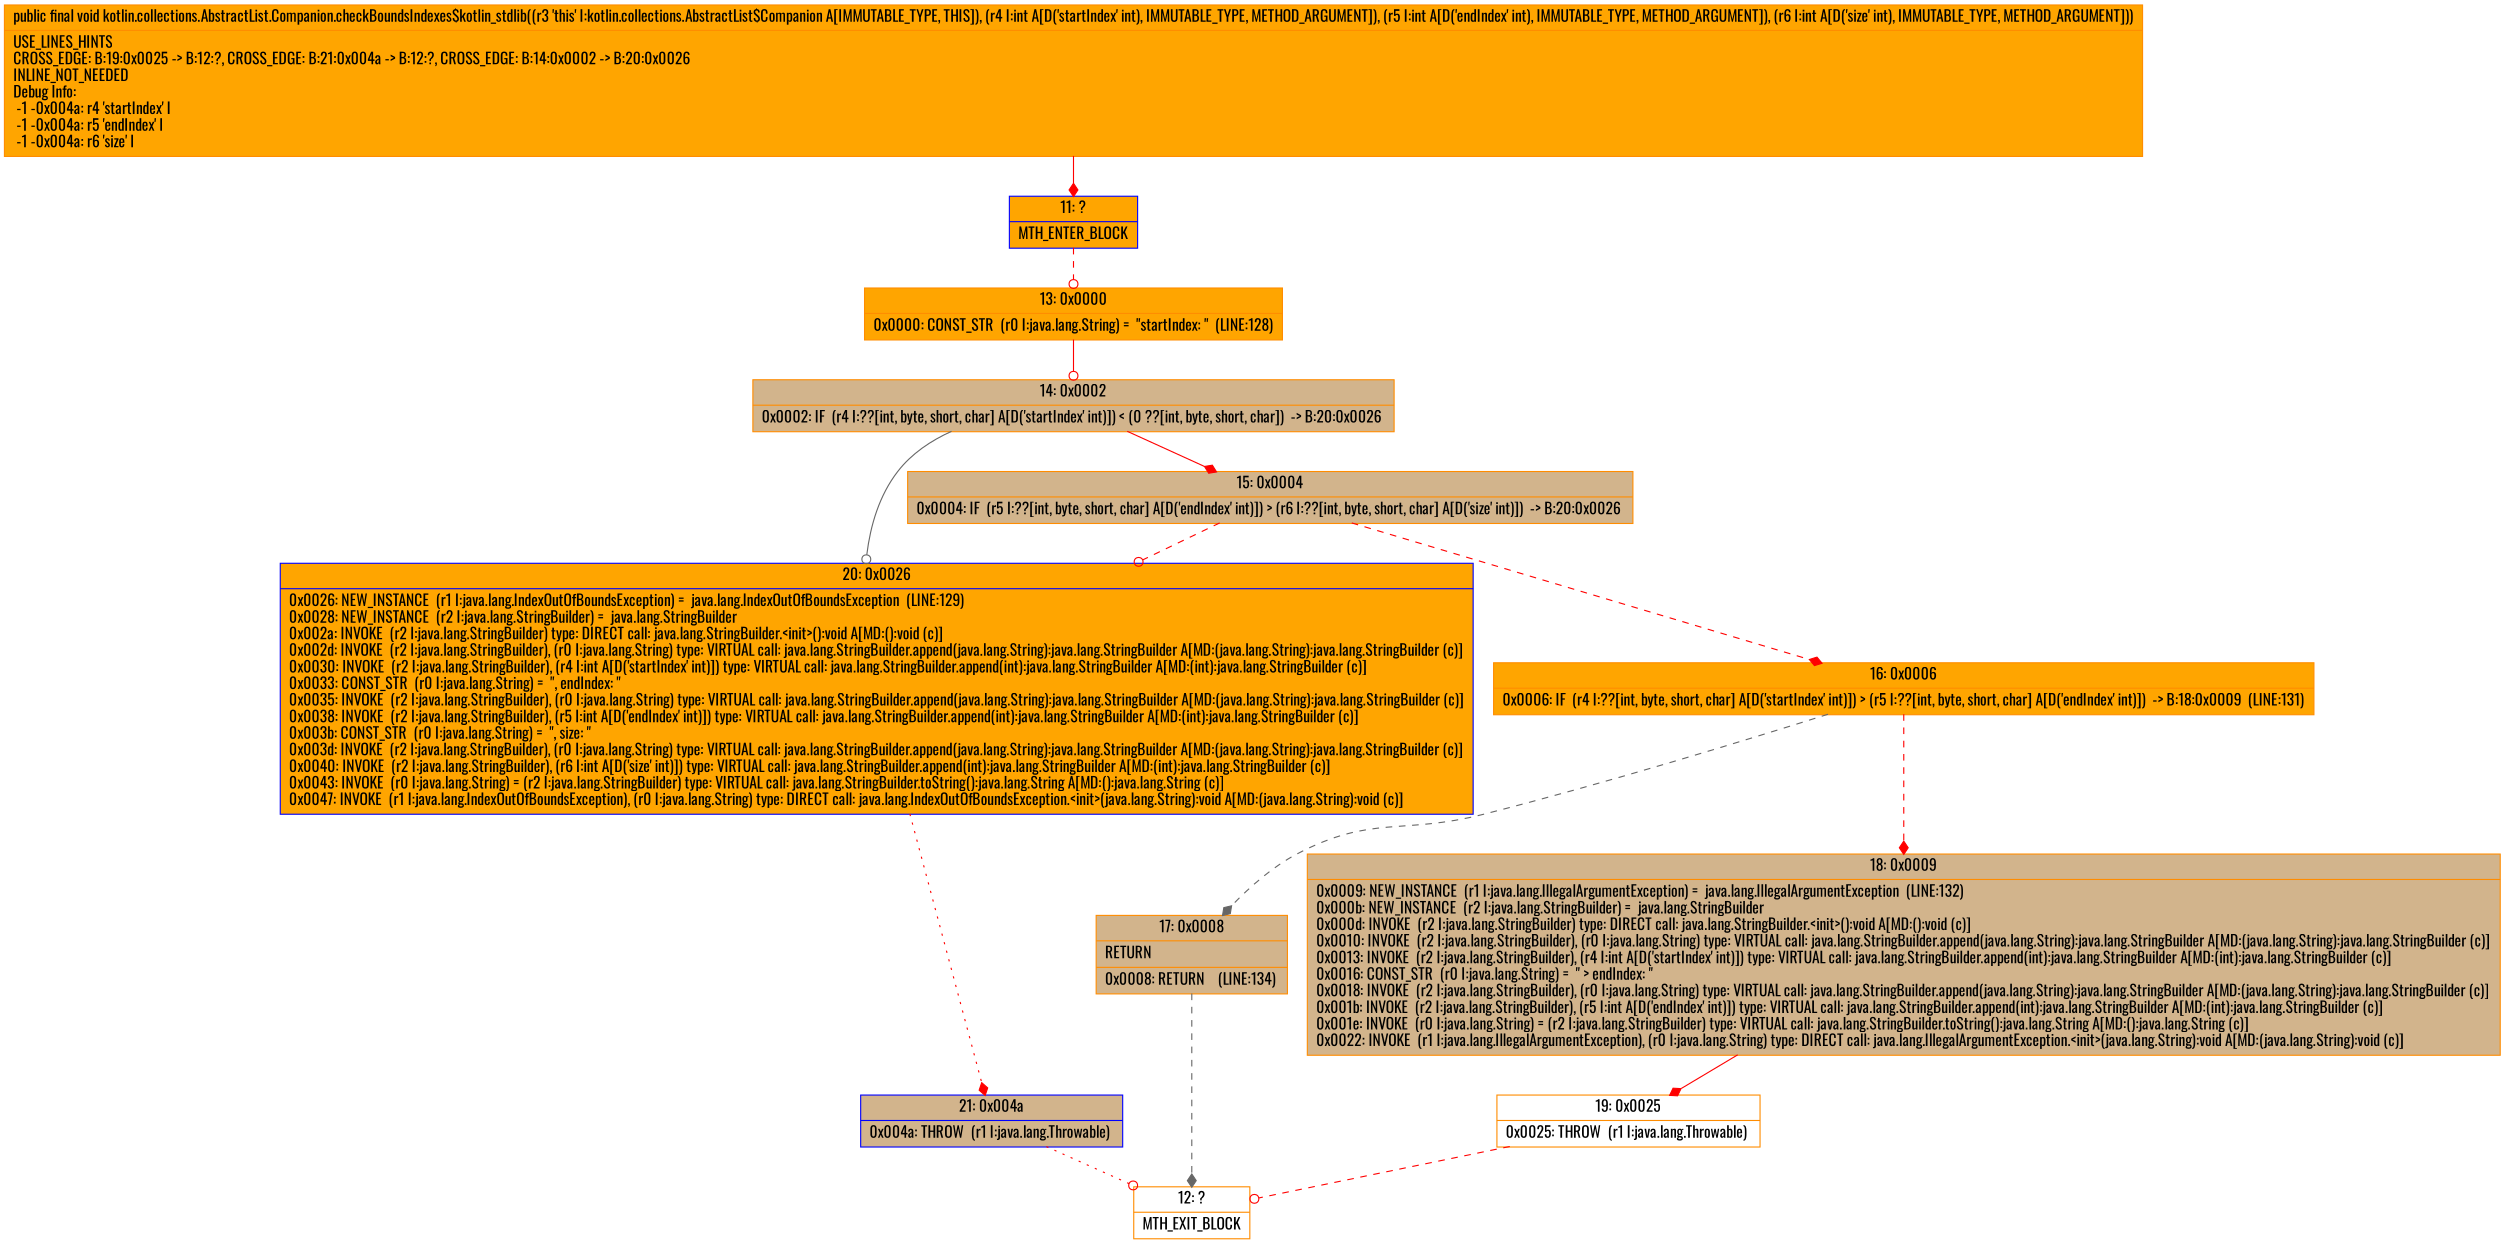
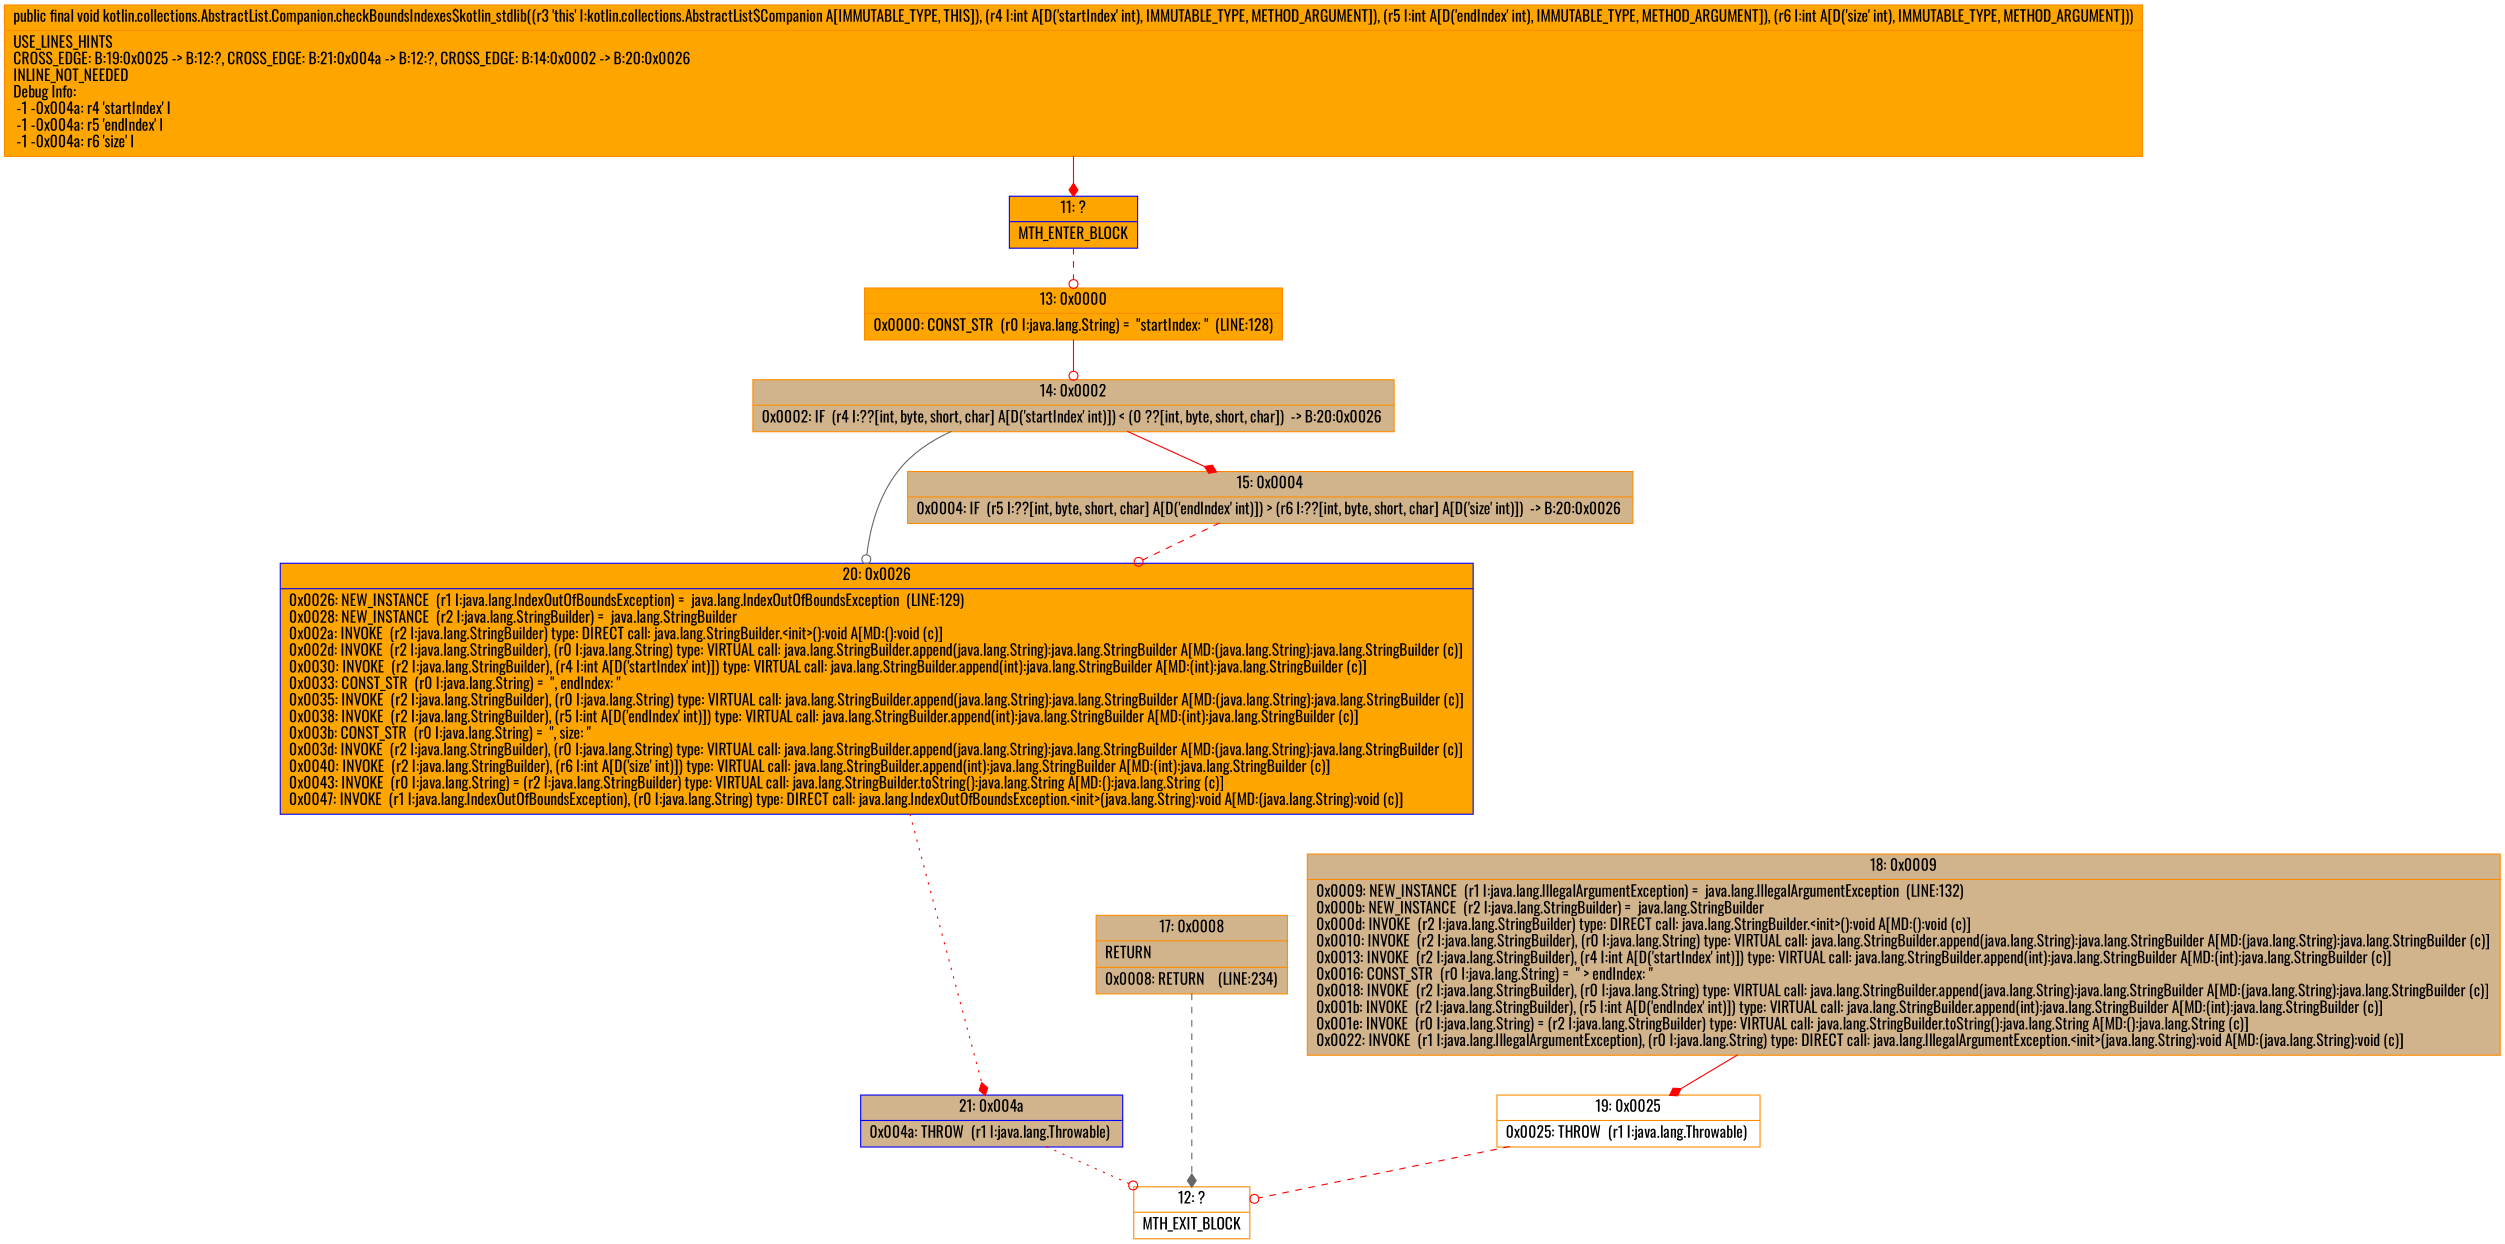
node "16: 0x0006": removed
node "17: 0x0008": text "0x0008: RETURN    (LINE:134)" -> "0x0008: RETURN    (LINE:234)"
